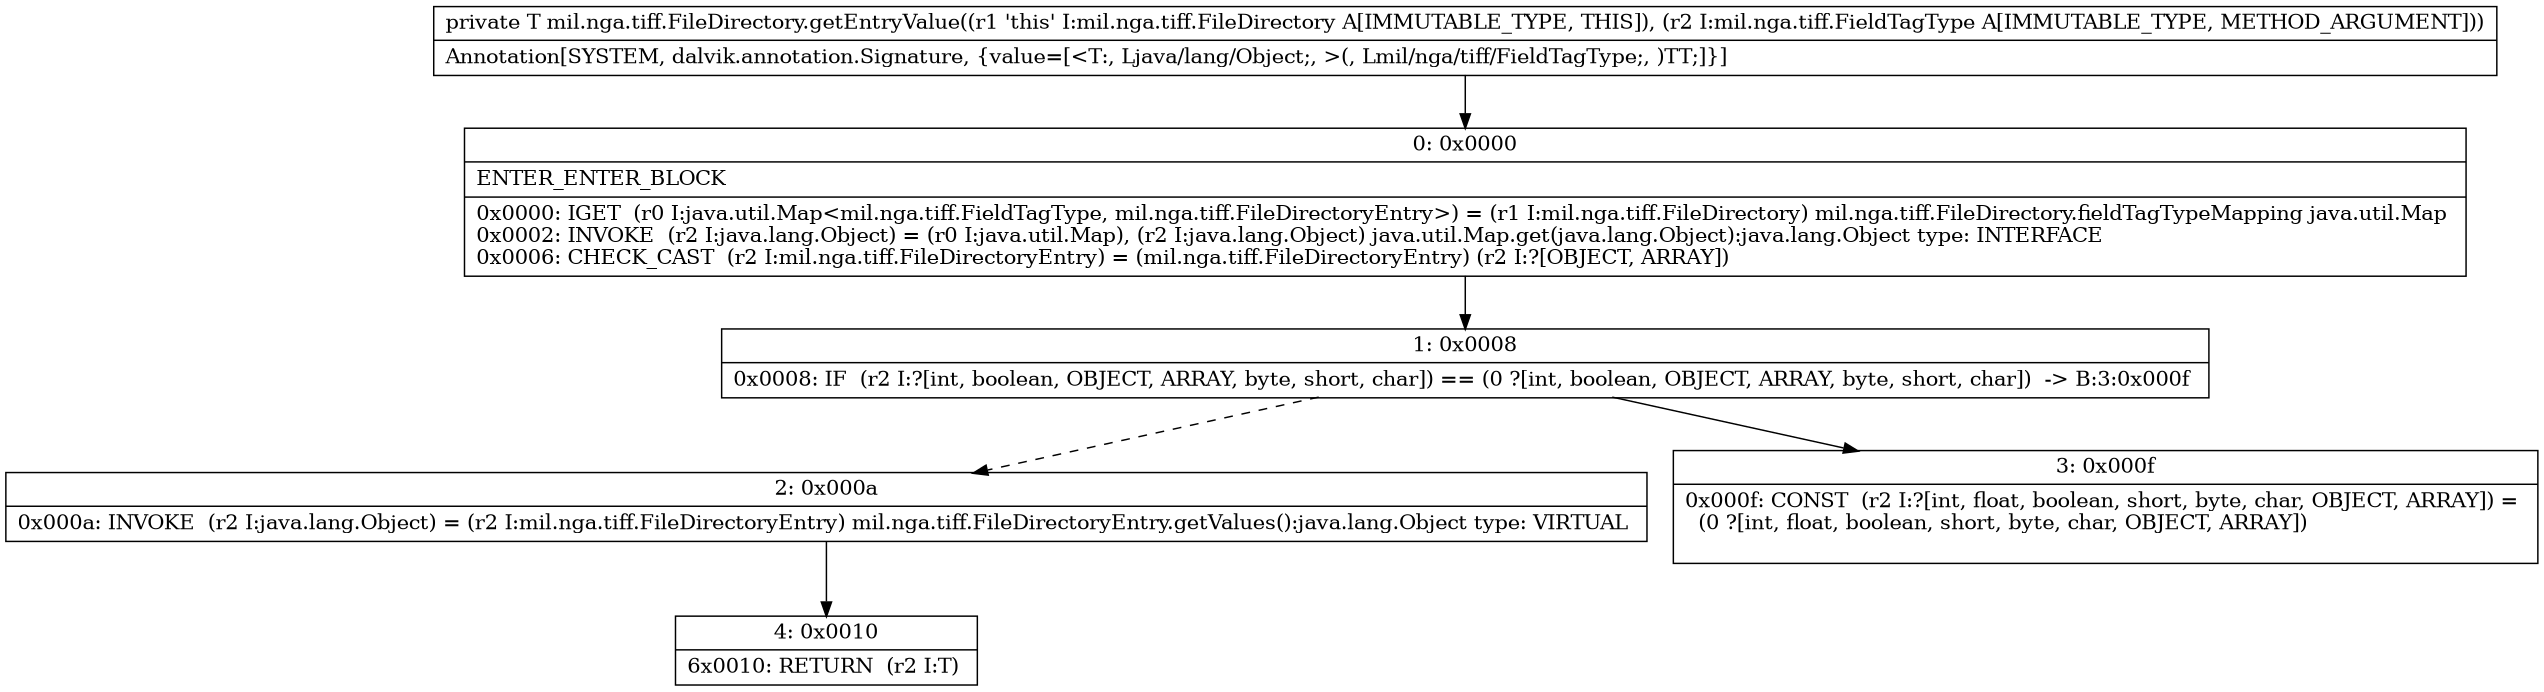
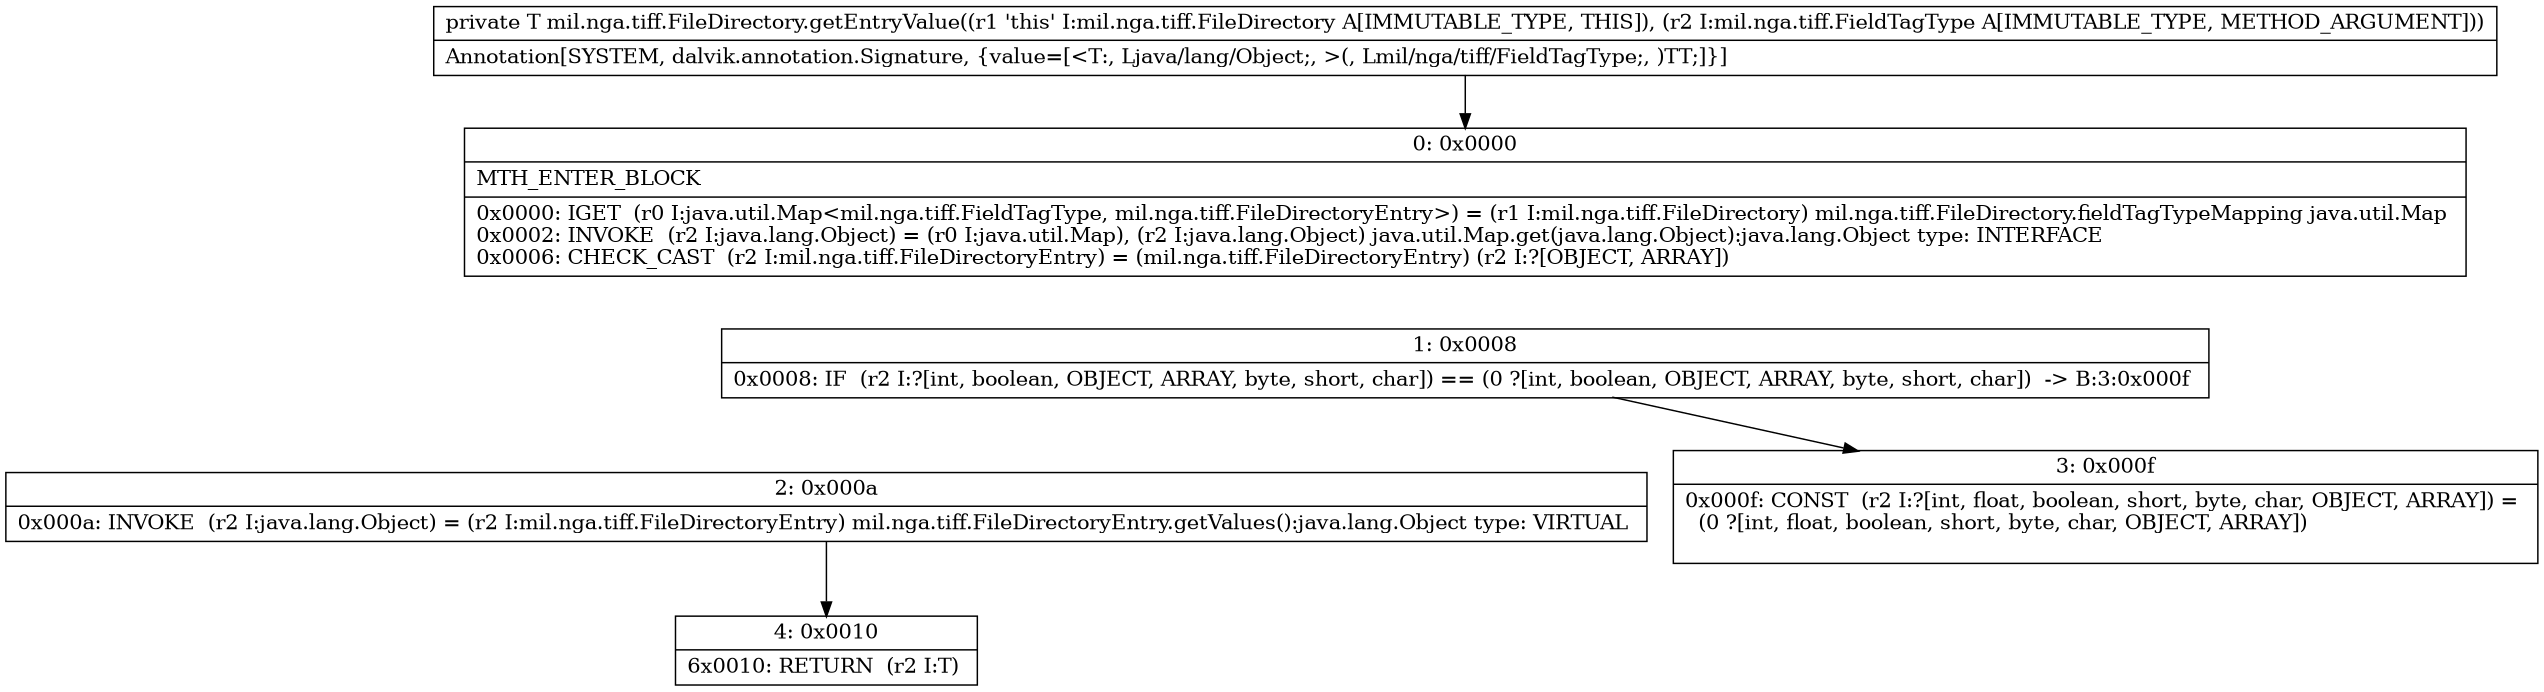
node "0: 0x0000": text "ENTER_ENTER_BLOCK" -> "MTH_ENTER_BLOCK"
edge "0: 0x0000" -> "1: 0x0008": removed
edge "1: 0x0008" -> "2: 0x000a": removed
